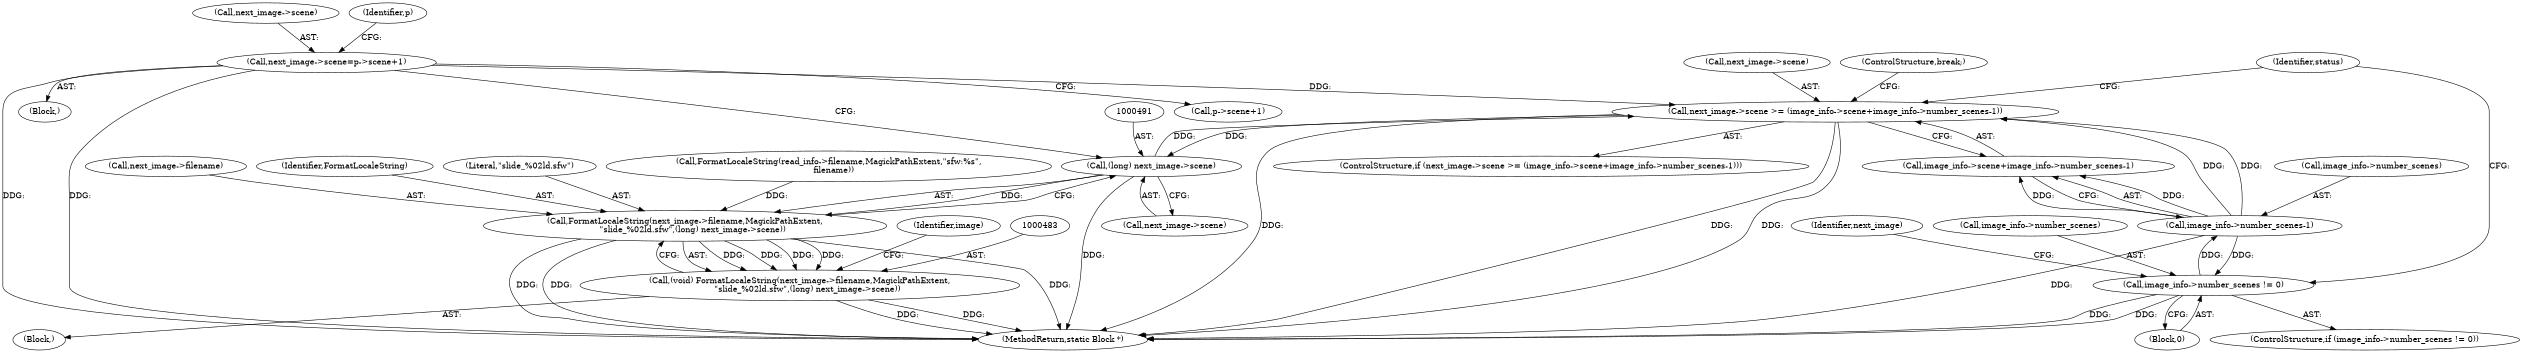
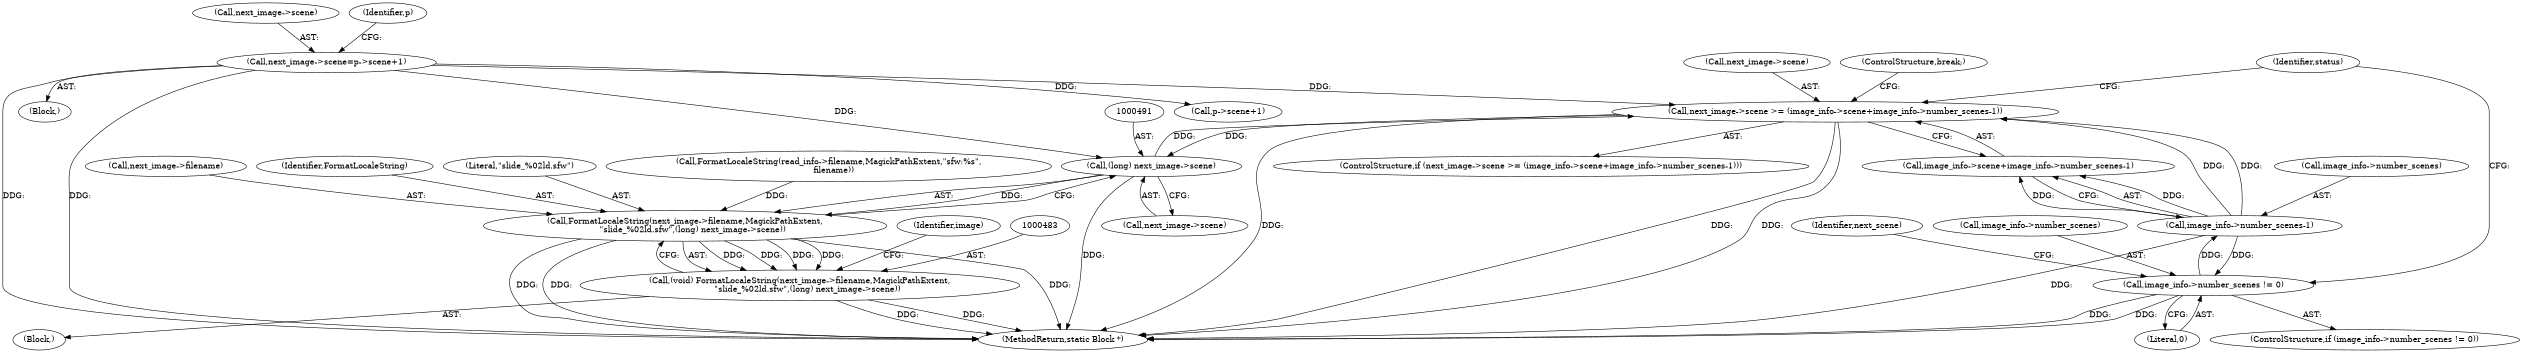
edge "(Call,next_image->scene=p->scene+1)" -> "(Call,p->scene+1)": label "CFG: " -> "DDG: "
edge "(Call,next_image->scene=p->scene+1)" -> "(Call,(long) next_image->scene)": label "CFG: " -> "DDG: "
node "(Identifier,next_image)": label "(Identifier,next_image)" -> "(Identifier,next_scene)"
node "(Block,0)": label "(Block,0)" -> "(Literal,0)"
